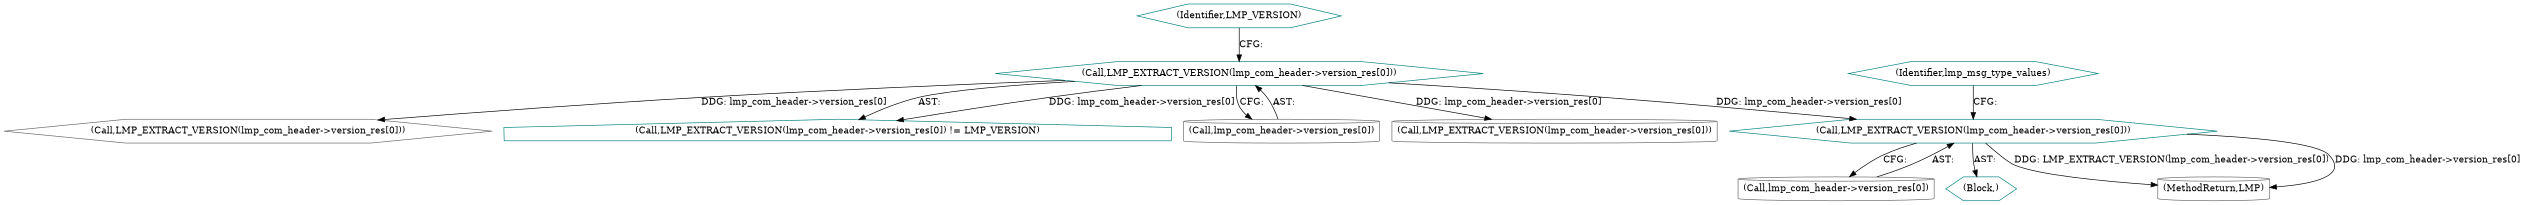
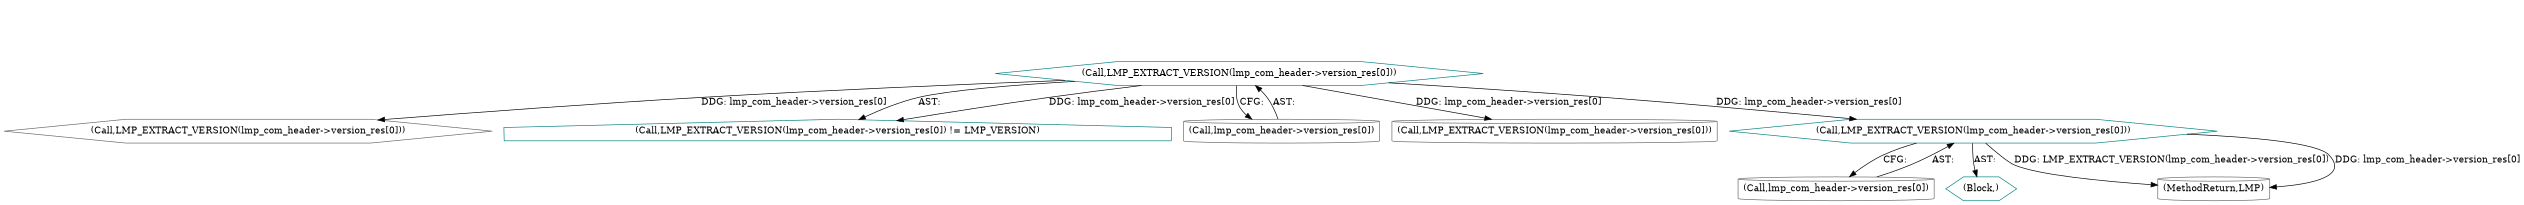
node "(Identifier,LMP_VERSION)": removed
node "(Identifier,lmp_msg_type_values)": removed
